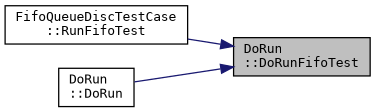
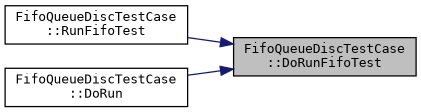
node "DoRun ::DoRunFifoTest": label "DoRun ::DoRunFifoTest" -> "FifoQueueDiscTestCase ::DoRunFifoTest"
node "DoRun ::DoRun": label "DoRun ::DoRun" -> "FifoQueueDiscTestCase ::DoRun"
